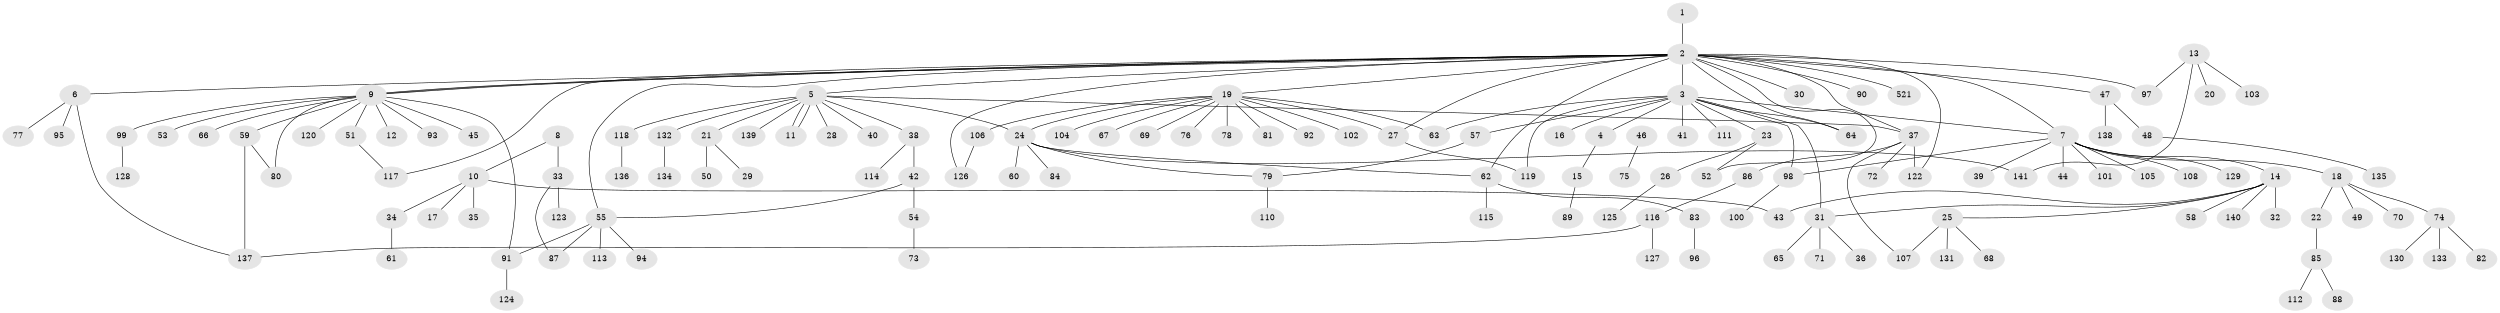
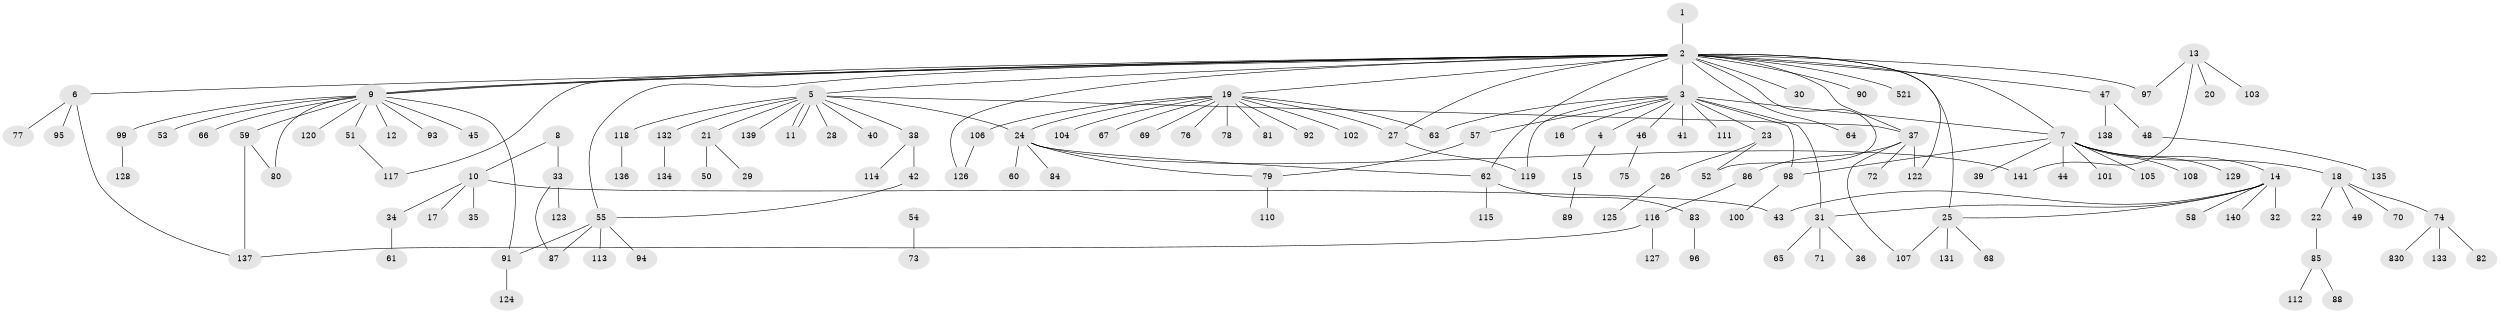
edge "3" -- "64": now "3" -- "46"
edge "2" -- "25": added
edge "42" -- "54": removed
node "130": label "130" -> "830"
